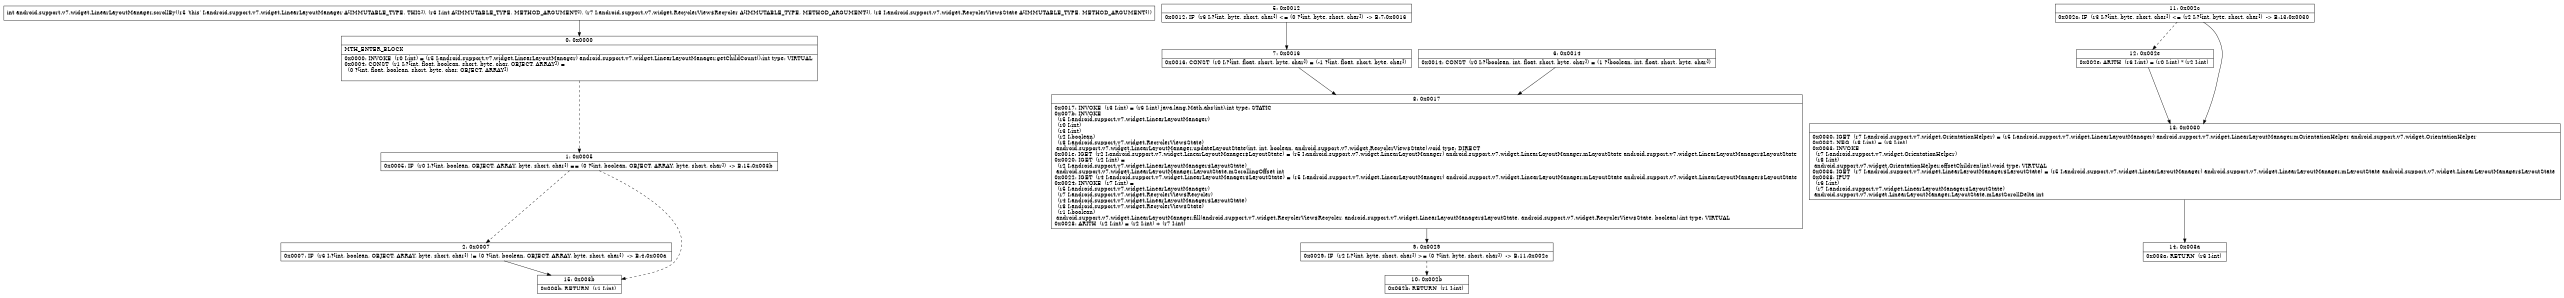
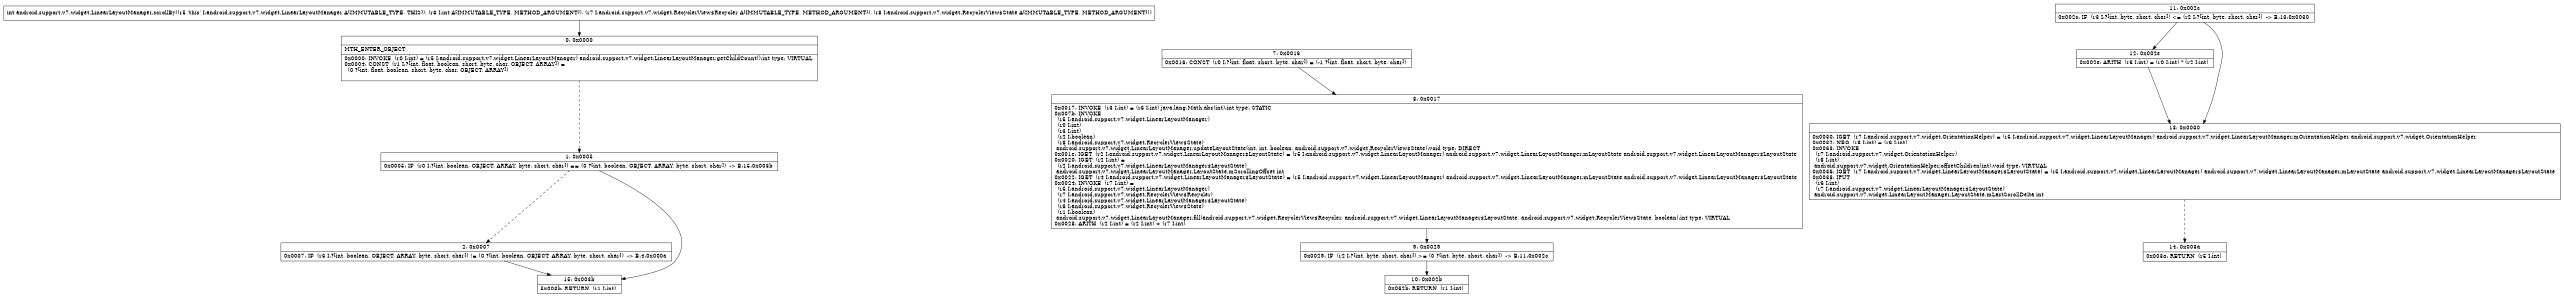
node "5: 0x0012": removed
edge "11: 0x002c" -> "12: 0x002e": style dashed -> solid
node "0: 0x0000": text "MTH_ENTER_BLOCK" -> "MTH_ENTER_OBJECT"
node "6: 0x0014": removed
edge "13: 0x0030" -> "14: 0x003a": style solid -> dashed
edge "1: 0x0005" -> "15: 0x003b": style dashed -> solid
node "14: 0x003a": text "0x003a: RETURN  (r6 I:int)" -> "0x003a: RETURN  (r5 I:int)"
edge "9: 0x0029" -> "10: 0x002b": style dashed -> solid
node "15: 0x003b": text "0x003b: RETURN  (r1 I:int)" -> "5x003b: RETURN  (r1 I:int)"
